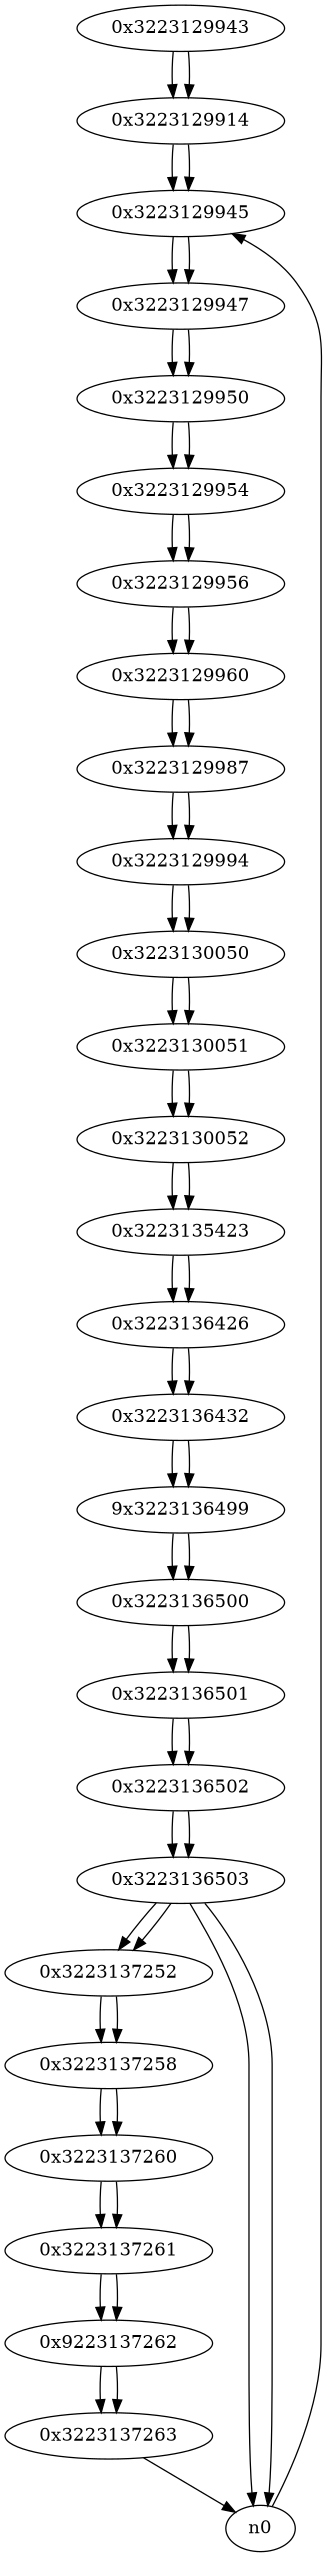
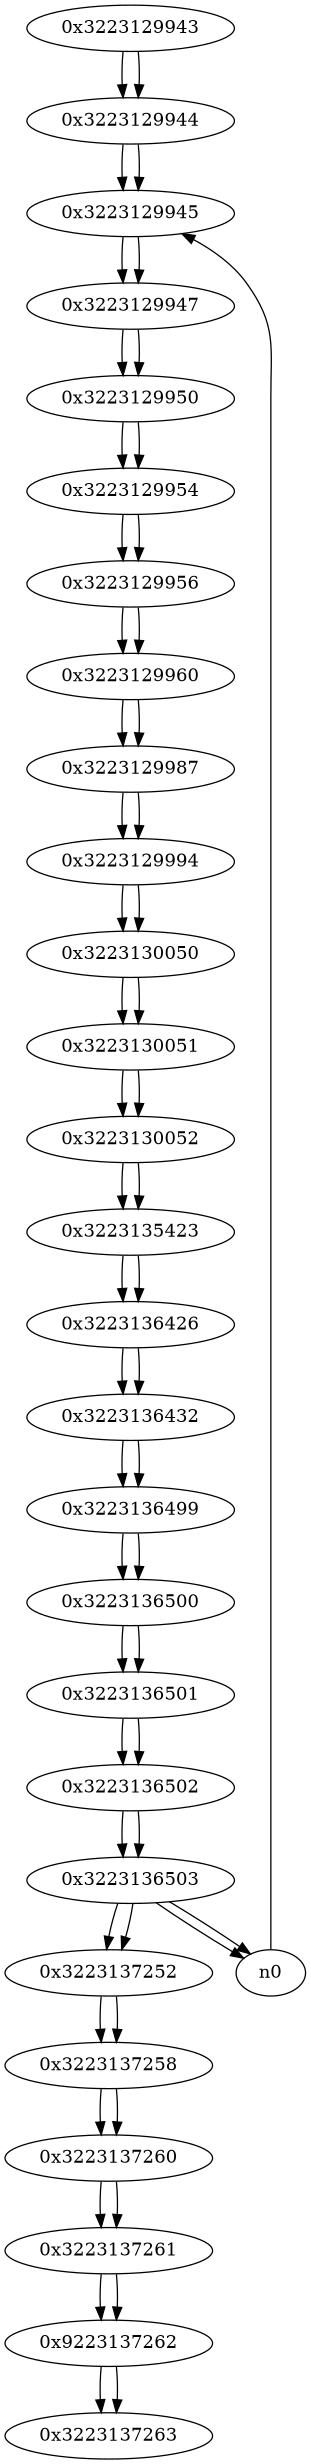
node "0x3223129914": label "0x3223129914" -> "0x3223129944"
node "9x3223136499": label "9x3223136499" -> "0x3223136499"
edge "0x3223137263" -> "n0": removed
